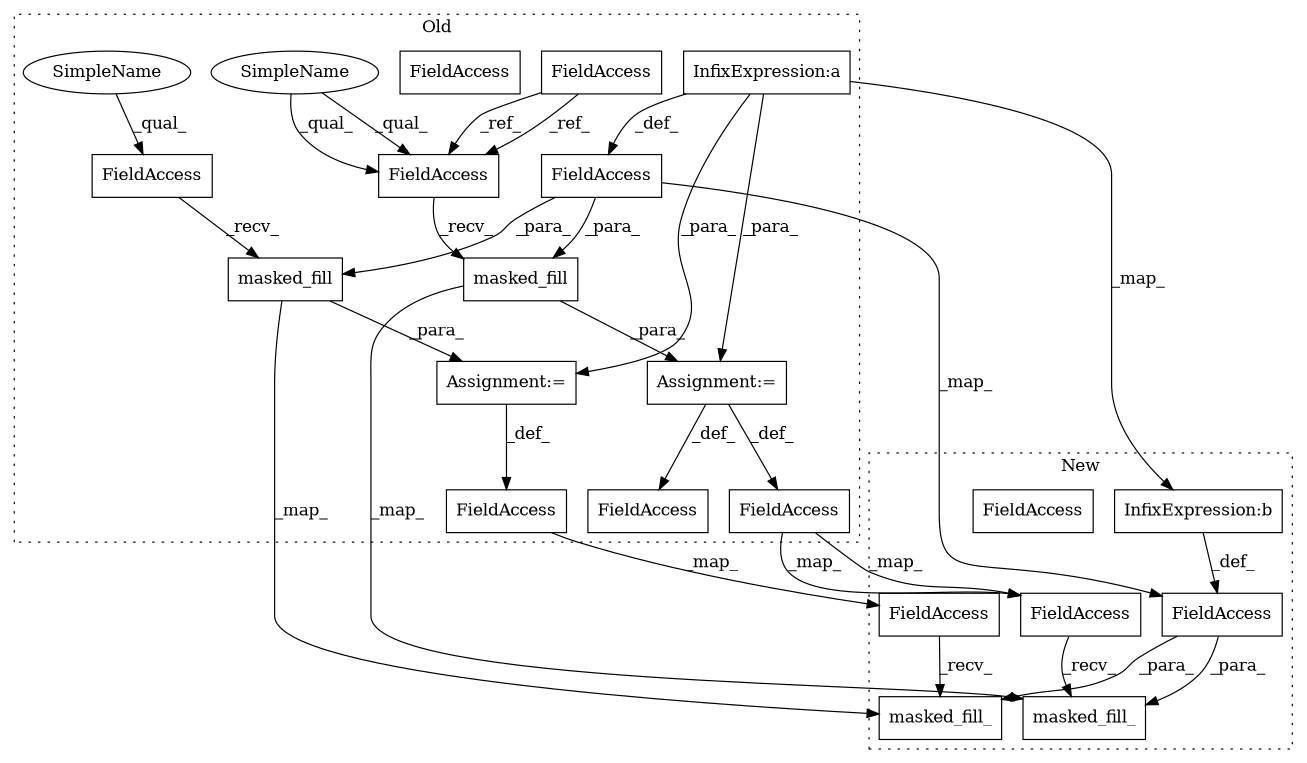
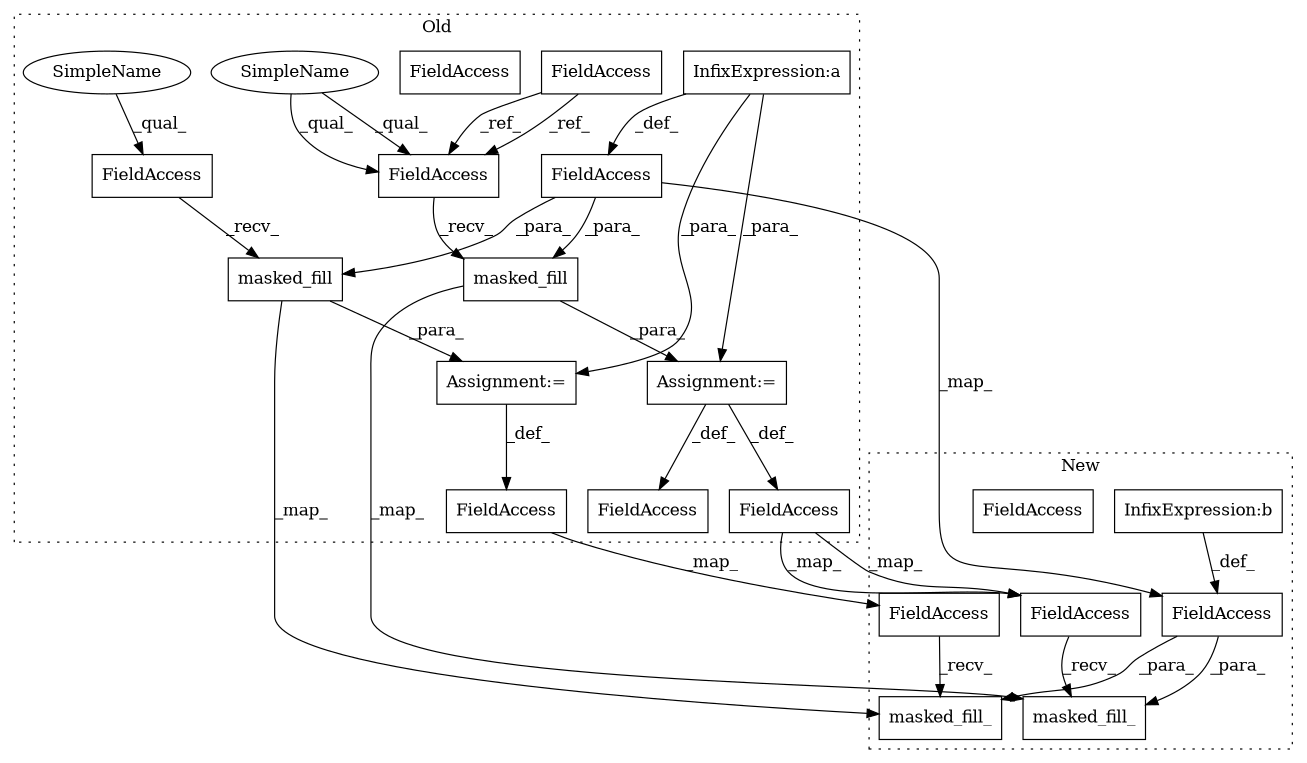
edge "InfixExpression:a" -> "InfixExpression:b": removed, label "_map_"
